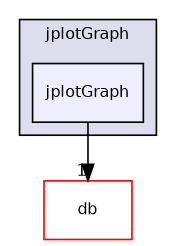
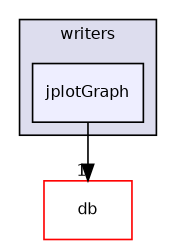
cluster "jplotGraph": label "jplotGraph" -> "writers"
